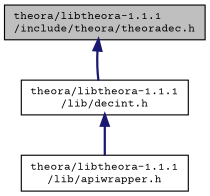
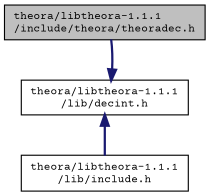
edge "theora/libtheora-1.1.1 /lib/decint.h" -> "theora/libtheora-1.1.1 /include/theora/theoradec.h": reversed
node "theora/libtheora-1.1.1 /lib/apiwrapper.h": label "theora/libtheora-1.1.1 /lib/apiwrapper.h" -> "theora/libtheora-1.1.1 /lib/include.h"
